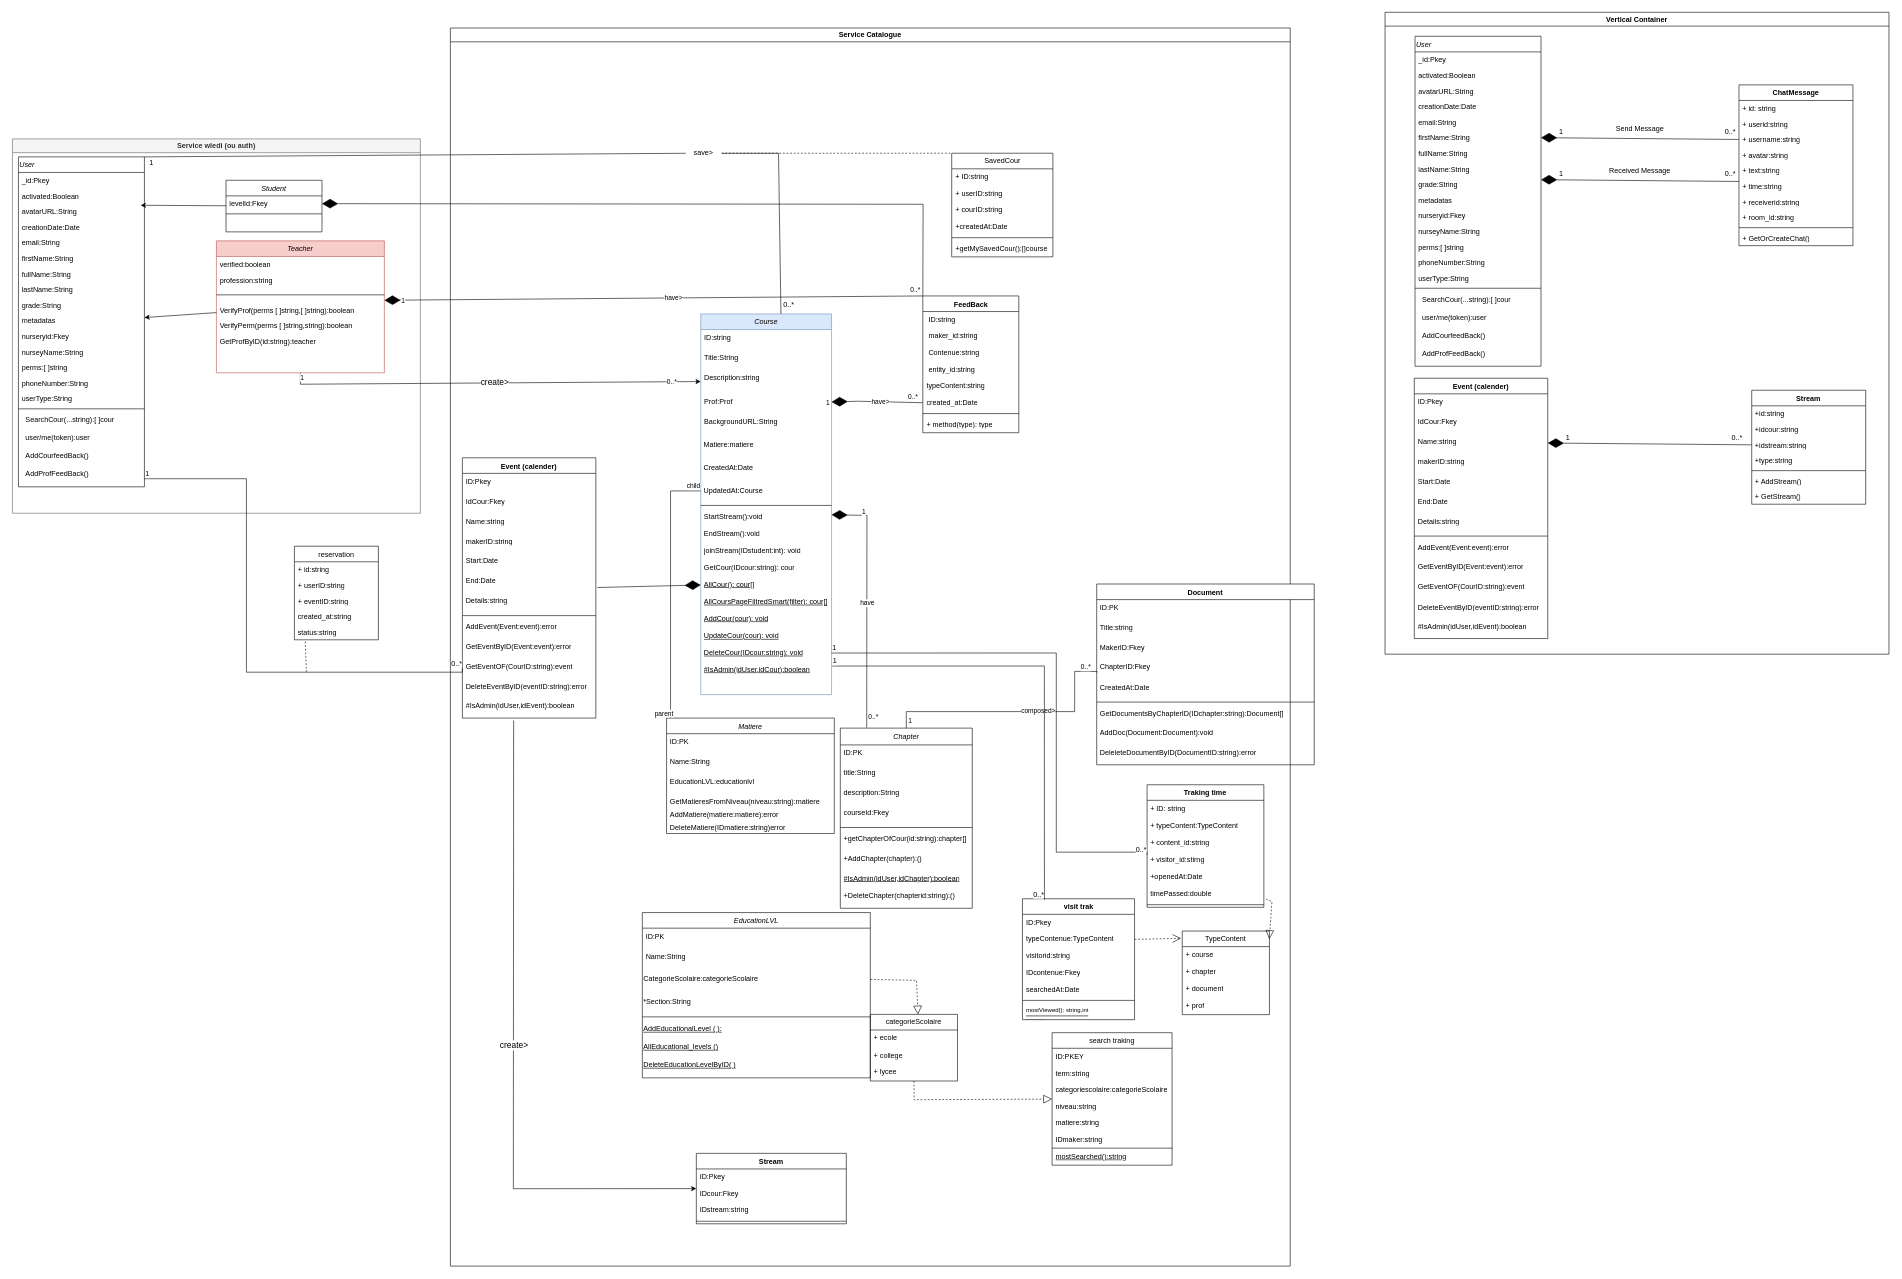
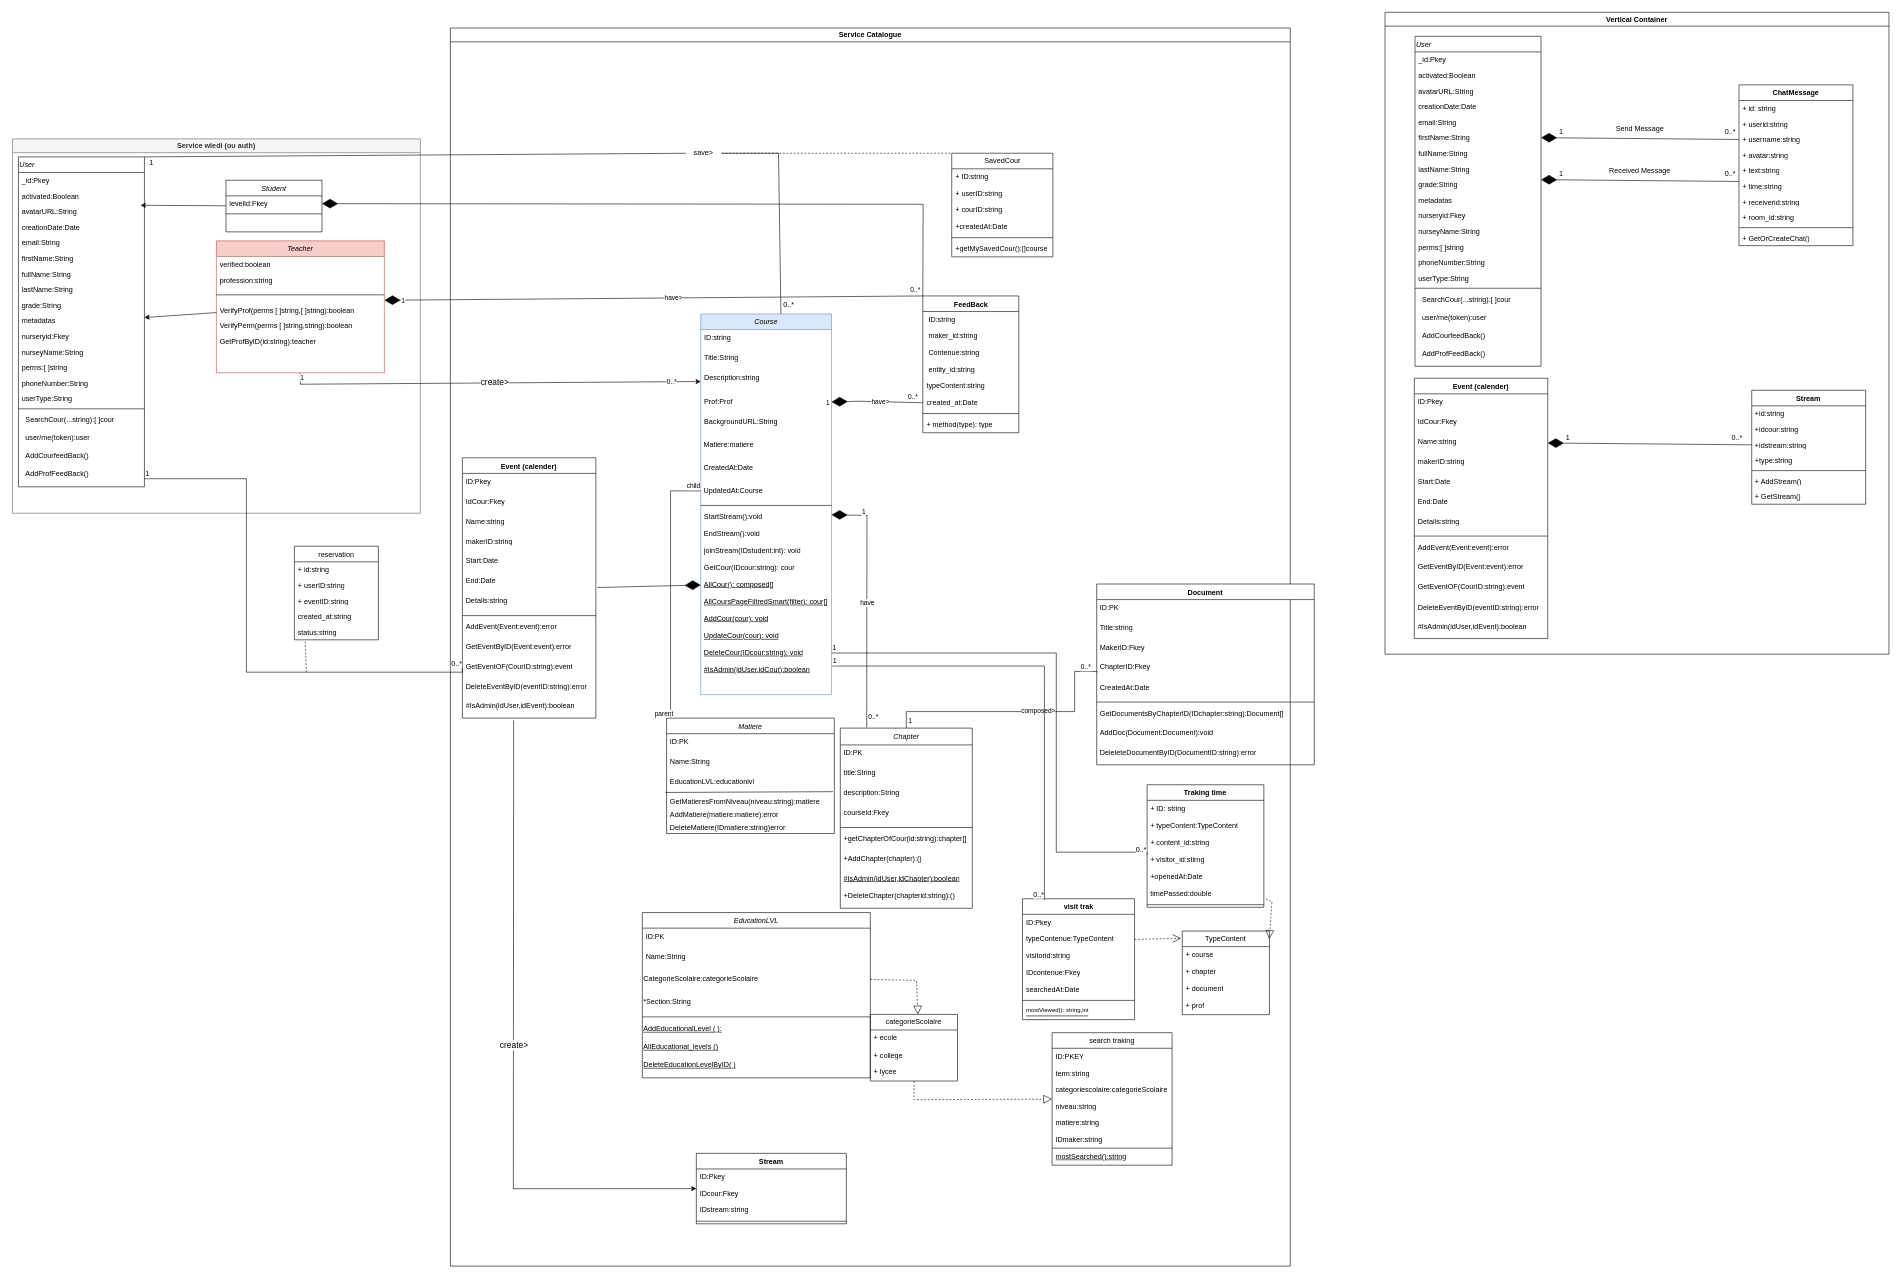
node "AllCour(): cour[]": label "AllCour(): cour[]" -> "AllCour(): composed[]"
edge "EducationLVL:educationlvl" -- "GetMatieresFromNiveau(niveau:string):matiere": added
